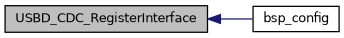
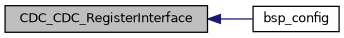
node "USBD_CDC_RegisterInterface": label "USBD_CDC_RegisterInterface" -> "CDC_CDC_RegisterInterface"
